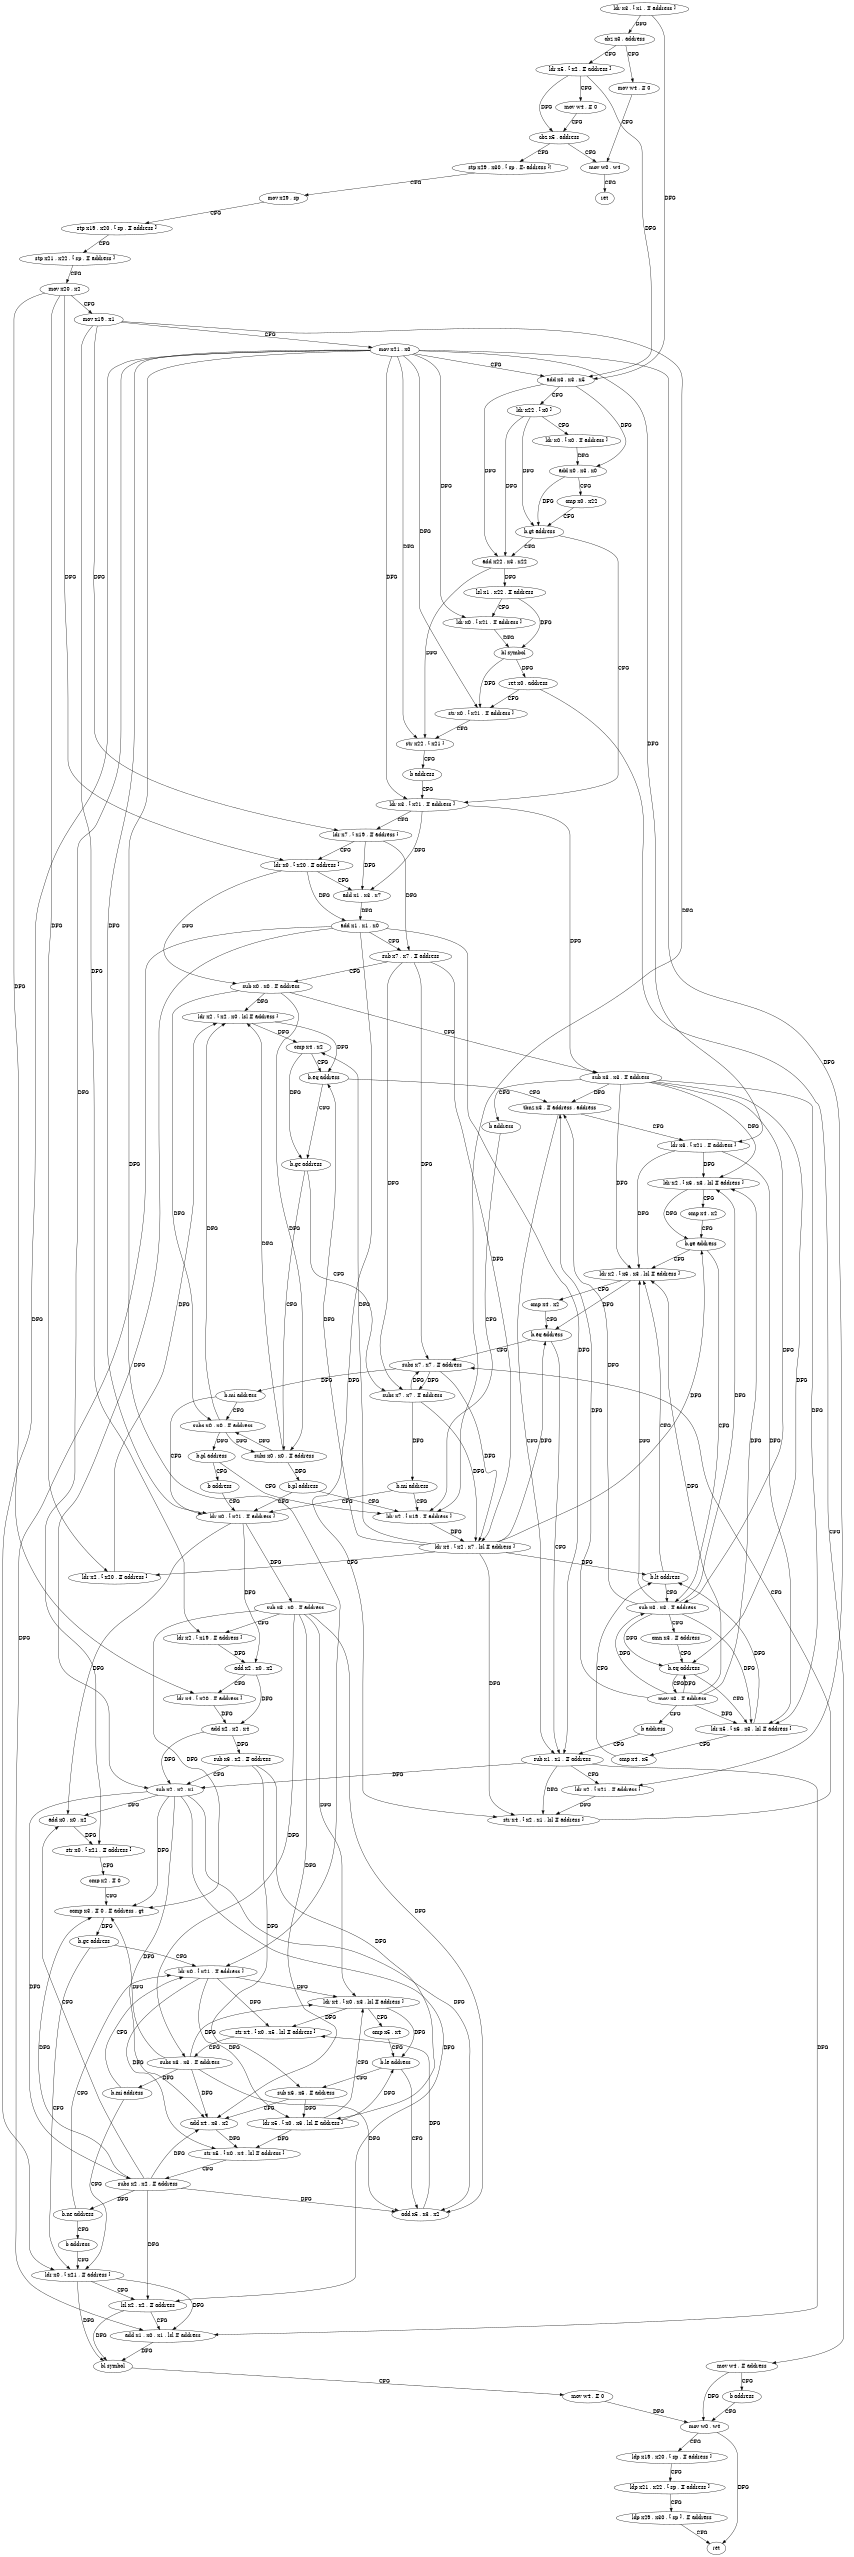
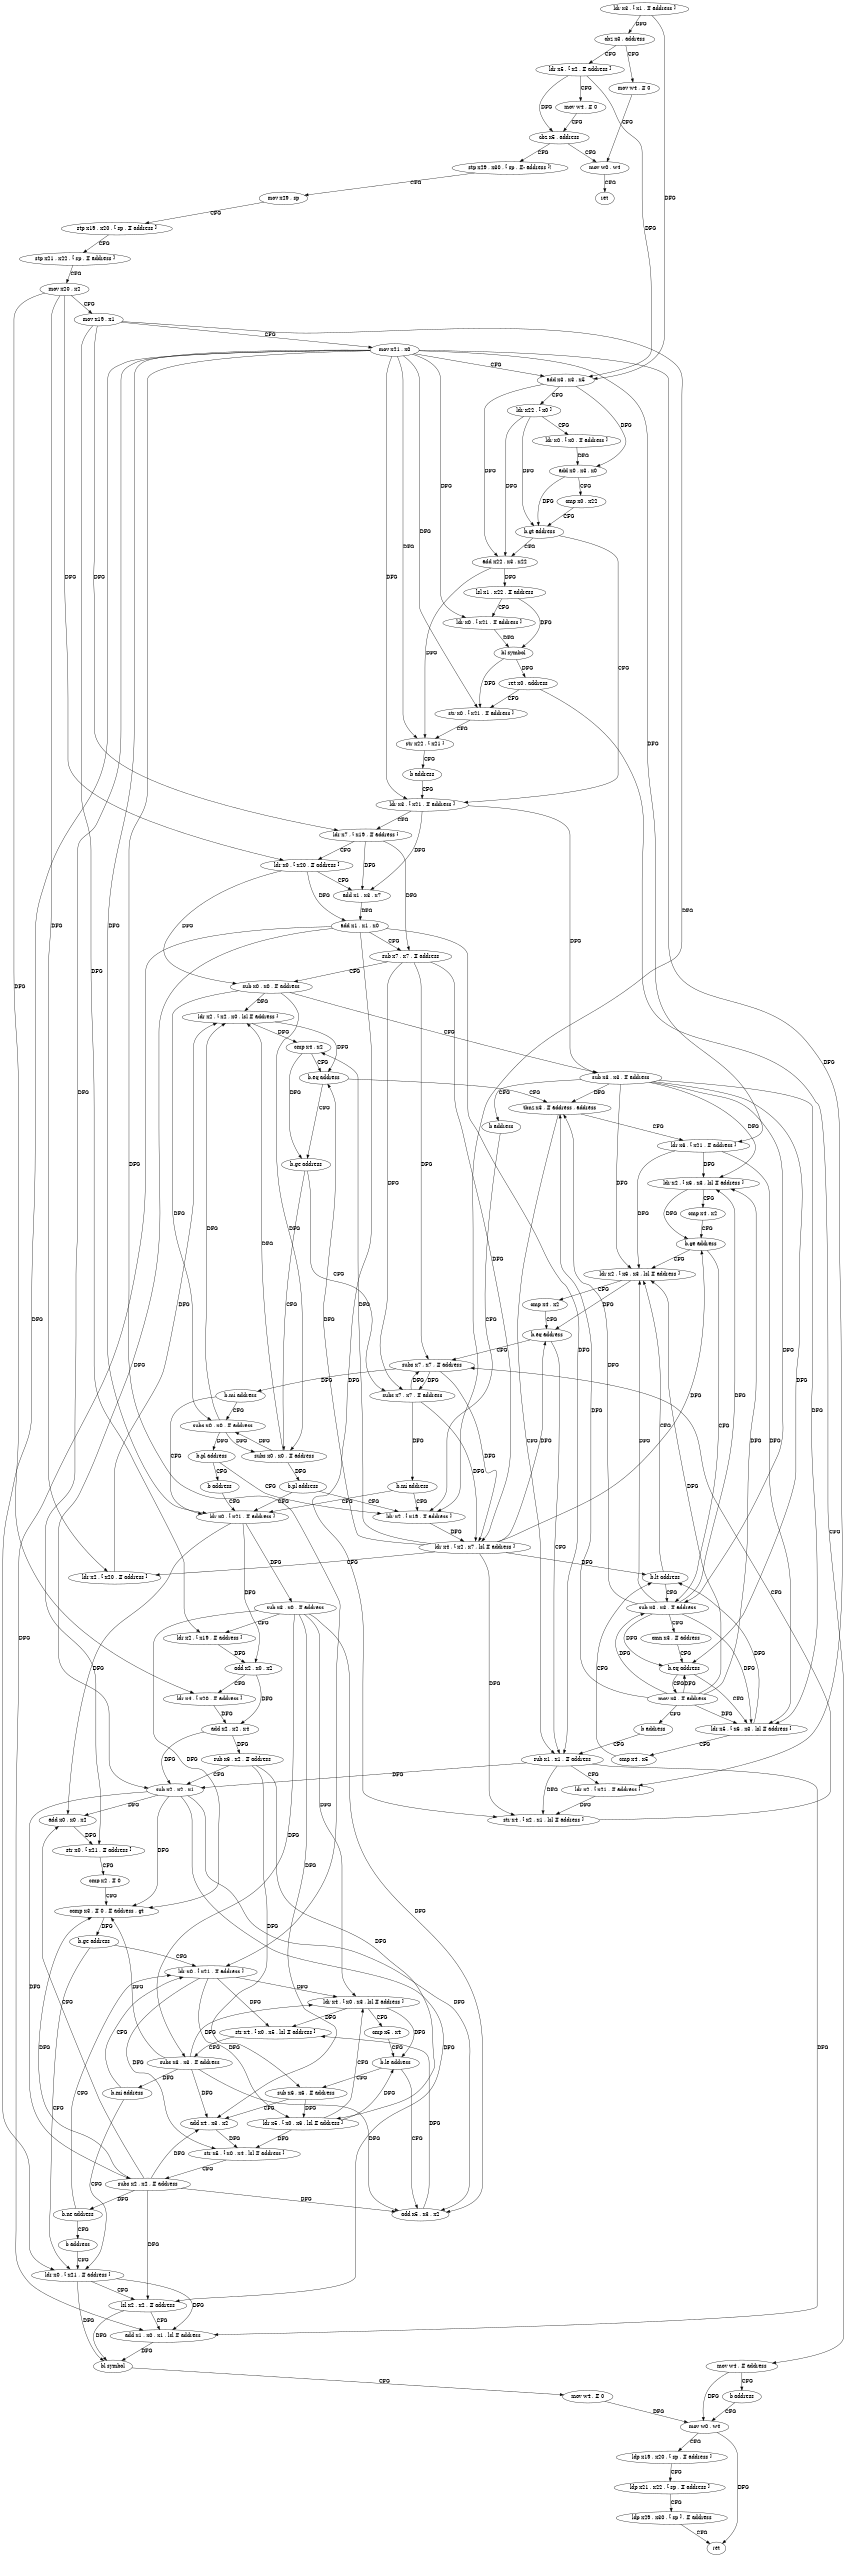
edge "sub x2 , x2 , x1" -> "add x4 , x3 , x2": removed, label "DFG"
